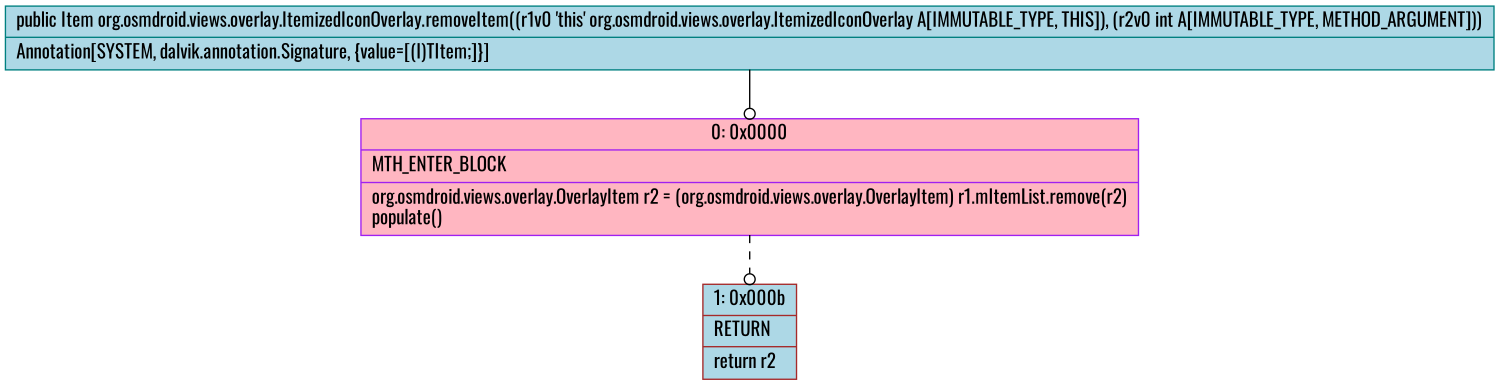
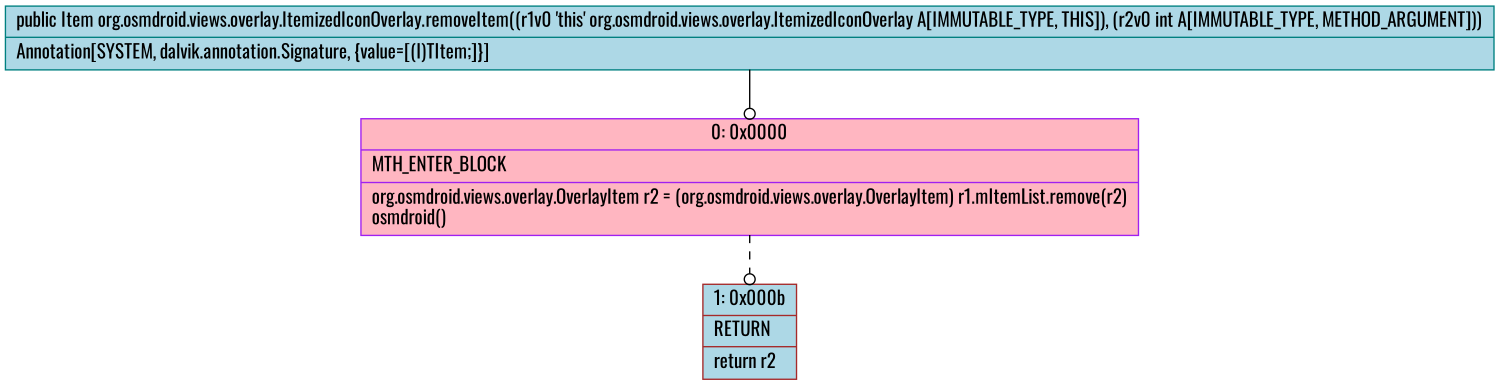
node "0: 0x0000": text "populate()" -> "osmdroid()"
